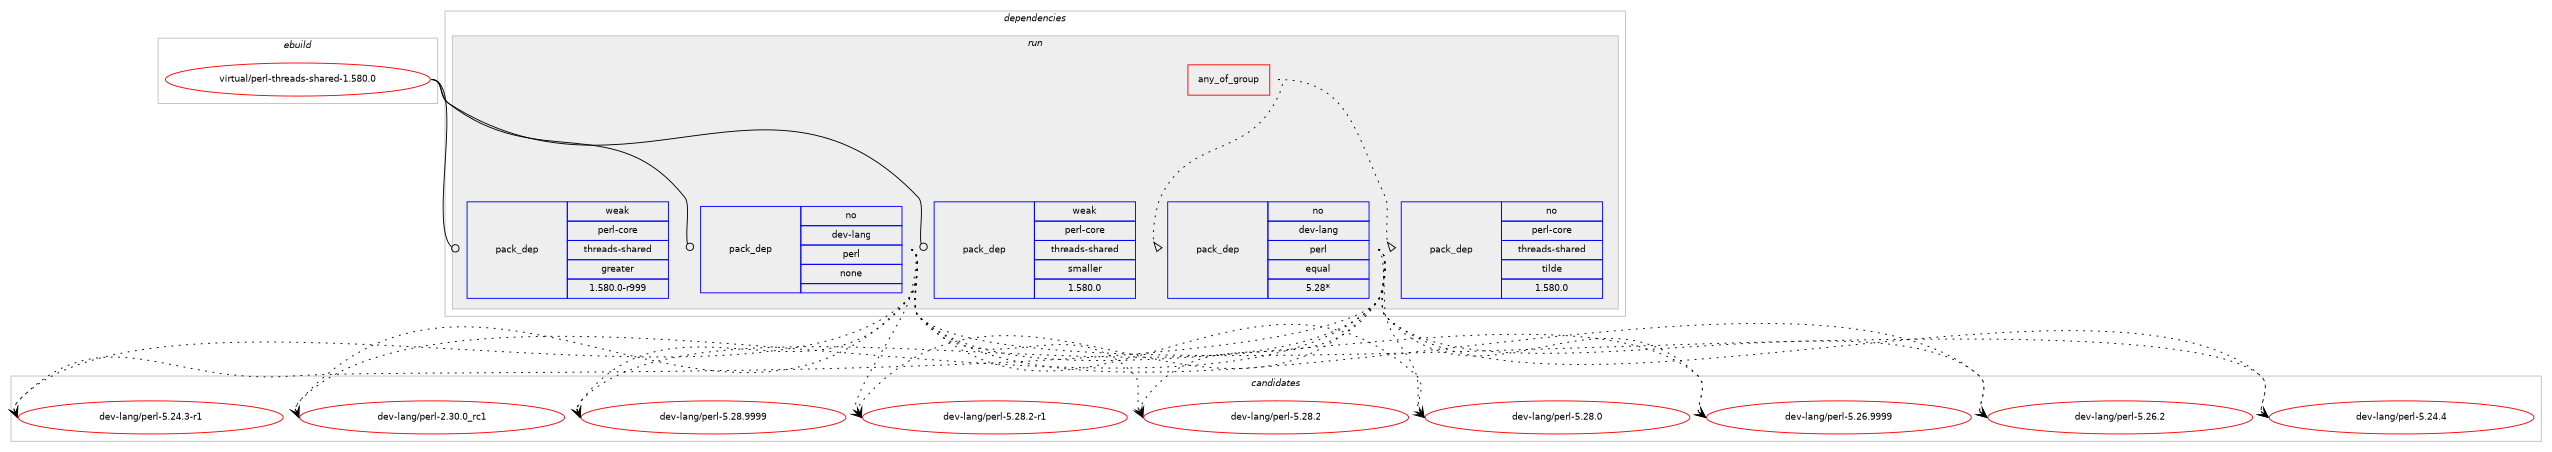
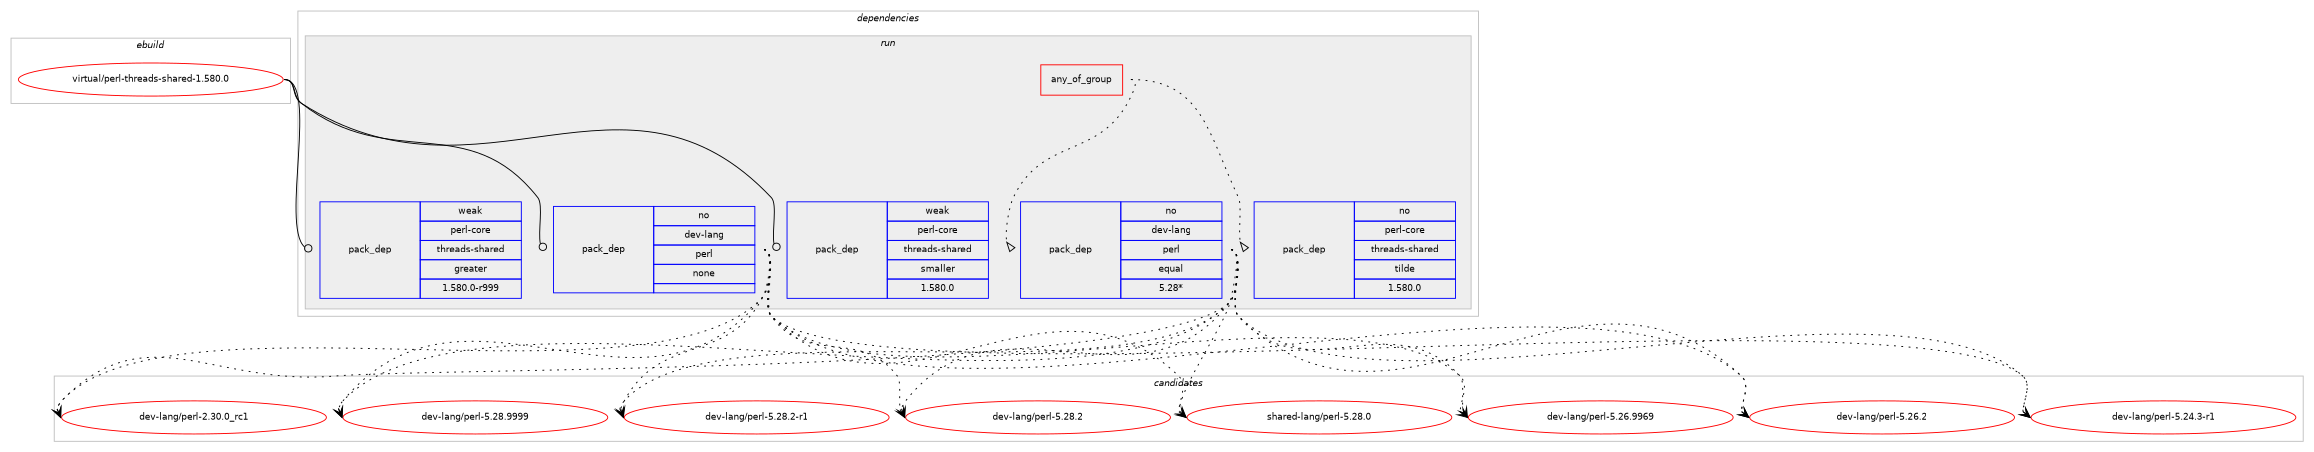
node "dev-lang/perl-5.28.0": label "dev-lang/perl-5.28.0" -> "shared-lang/perl-5.28.0"
node "dev-lang/perl-5.26.9999": label "dev-lang/perl-5.26.9999" -> "dev-lang/perl-5.26.9969"
node "dev-lang/perl-5.24.4": removed
